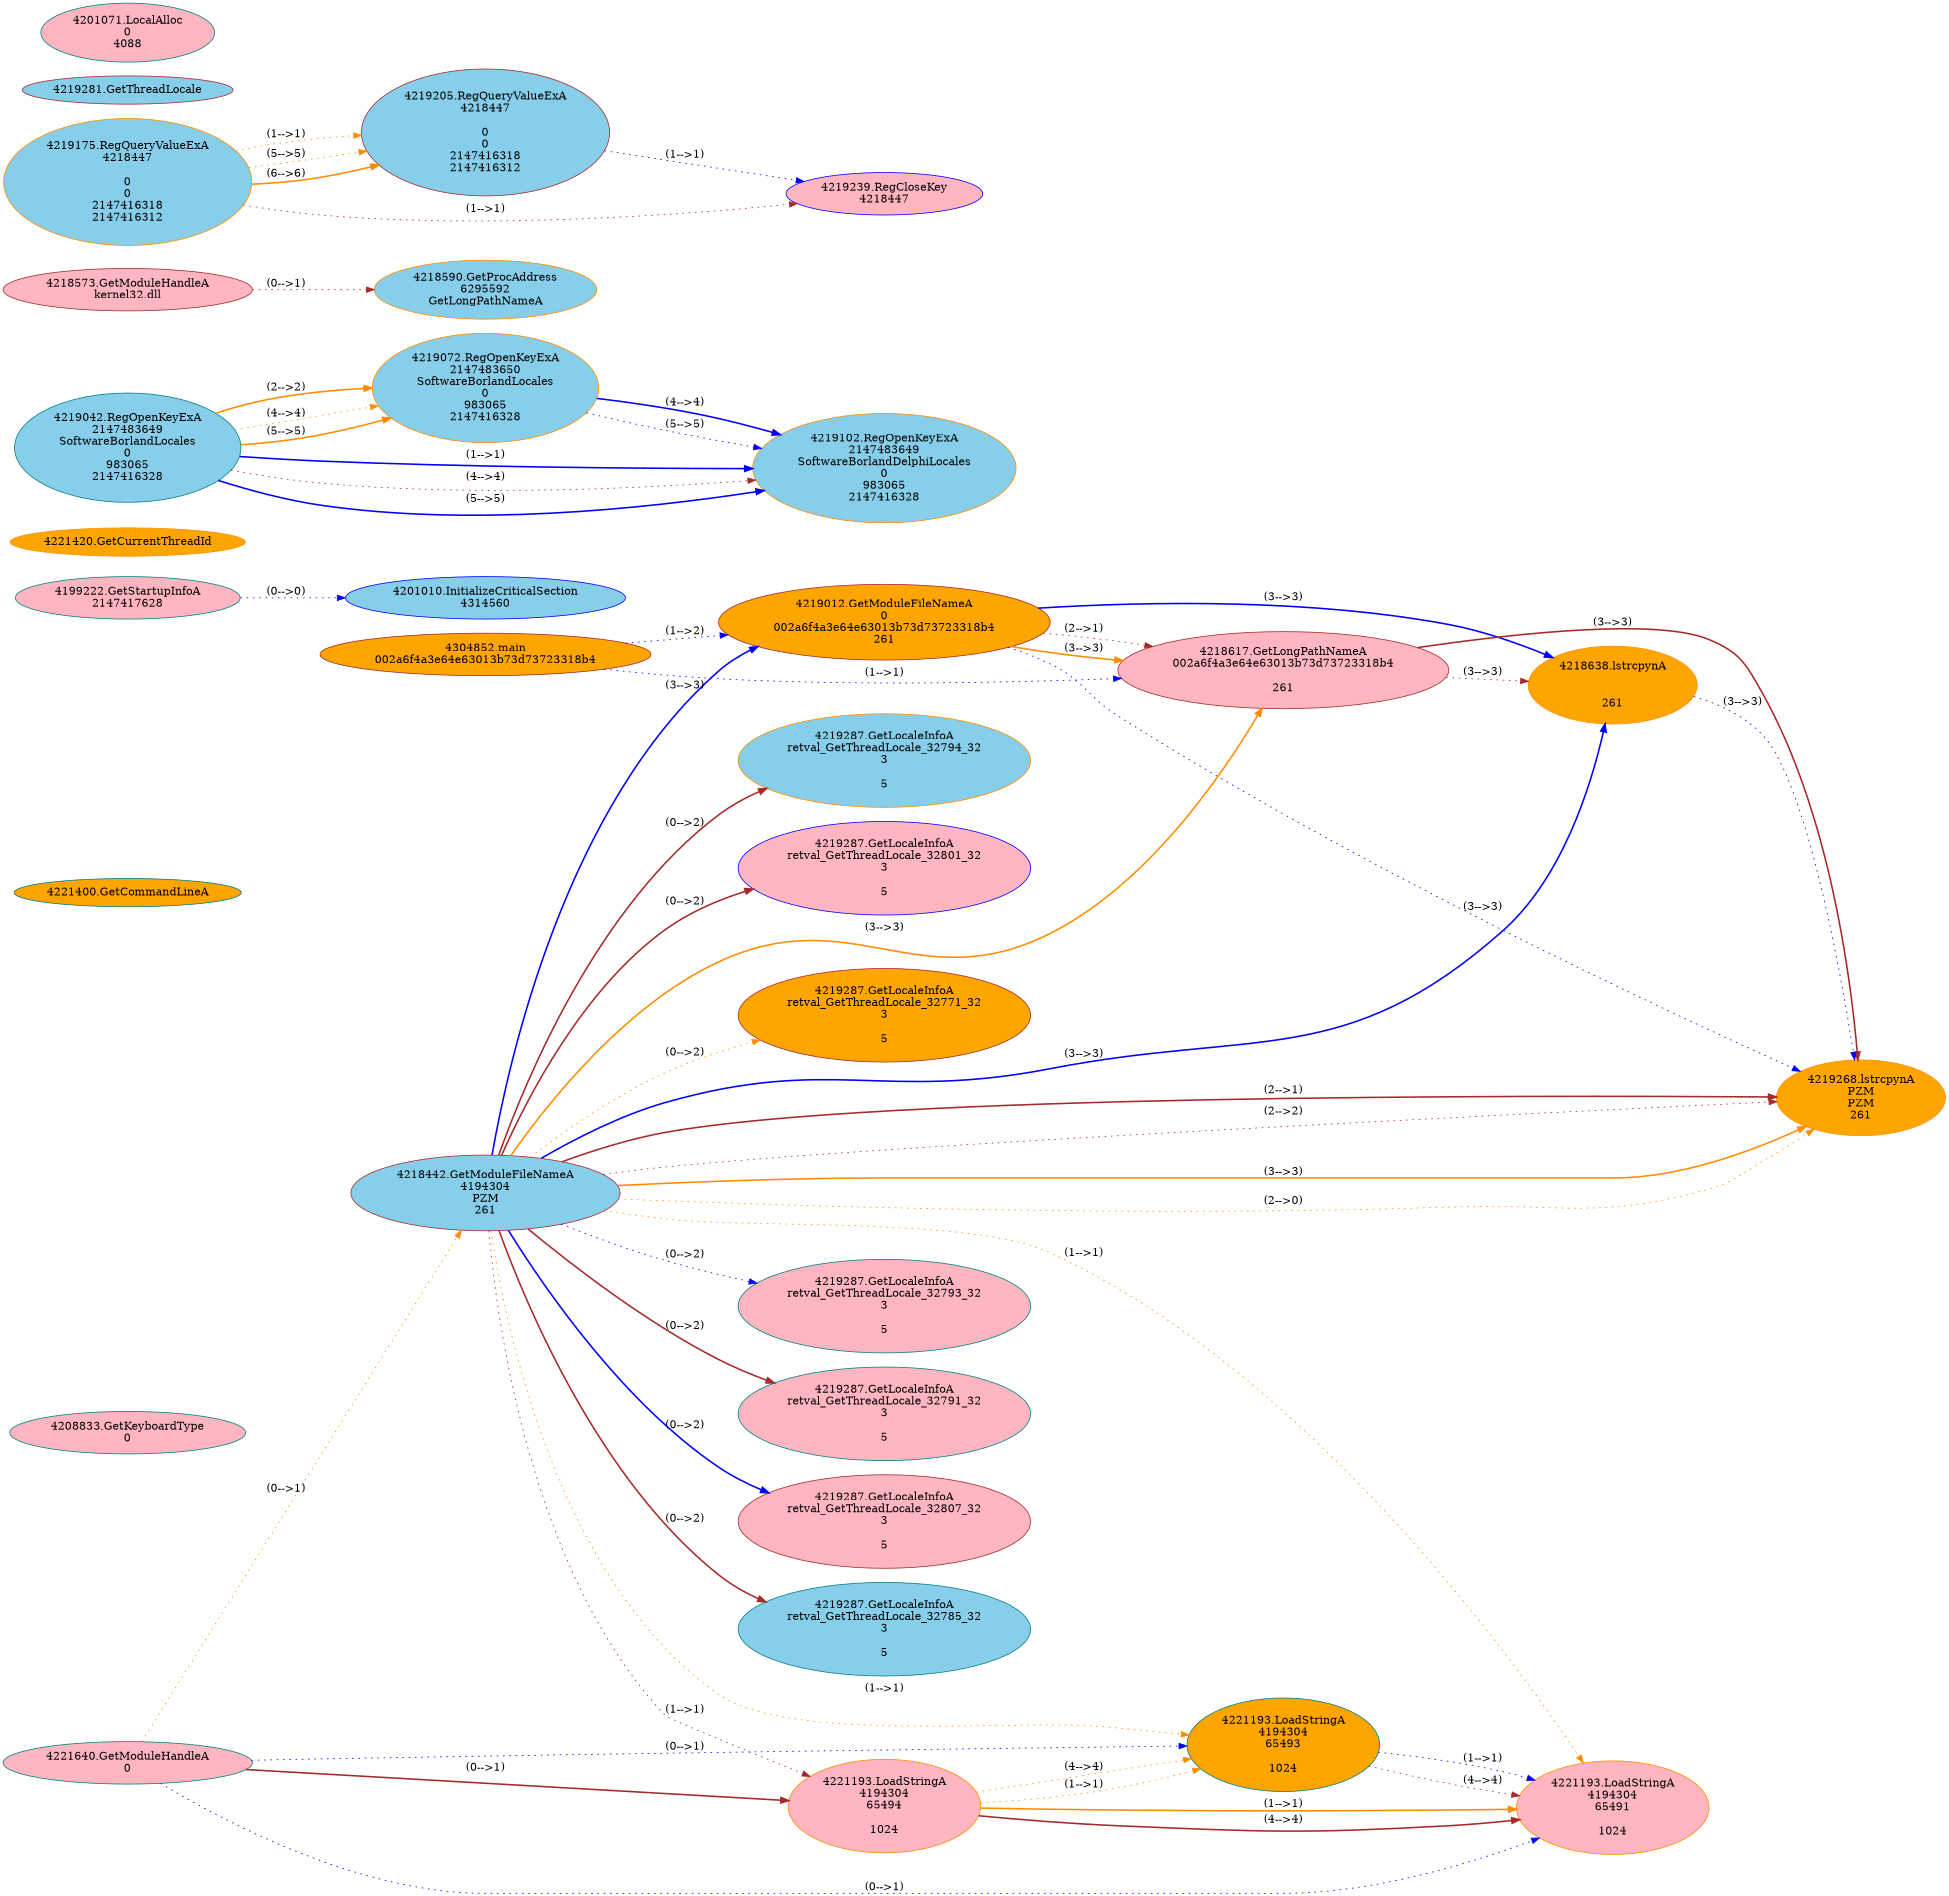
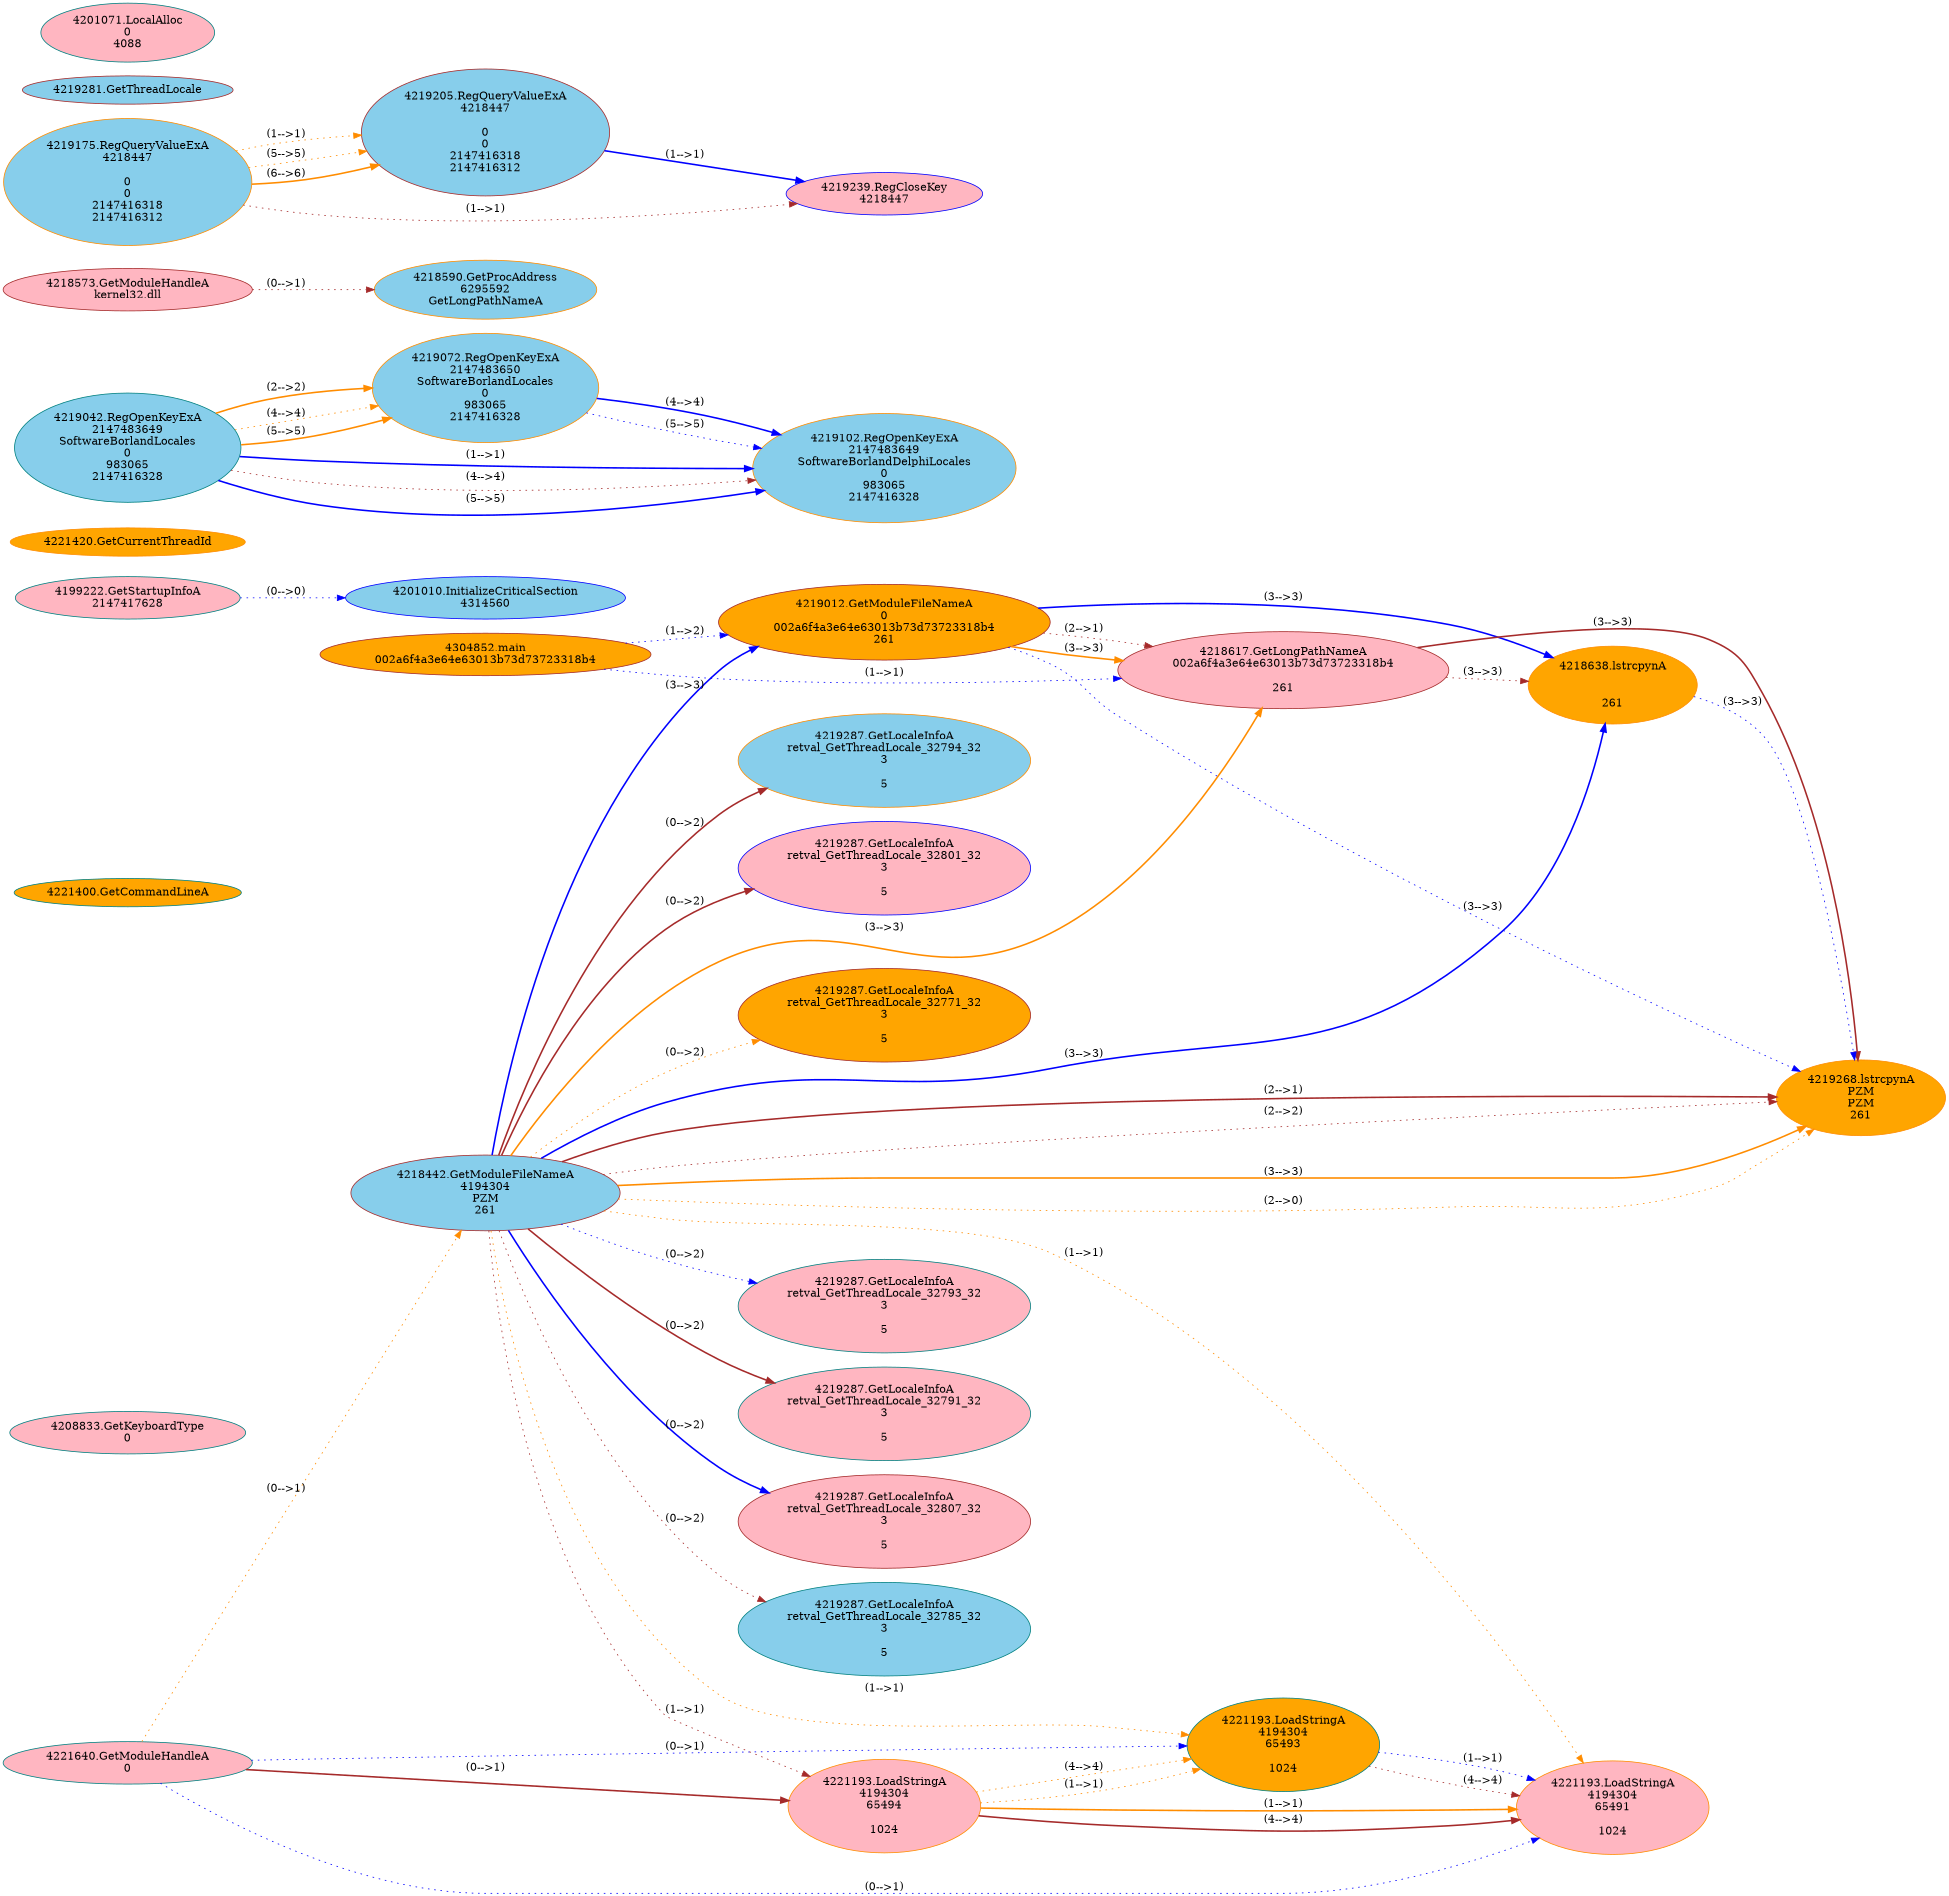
edge "4219205.RegQueryValueExA 4218447 0 0 2147416318 2147416312" -> "4219239.RegCloseKey 4218447": style dotted -> bold
edge "4218442.GetModuleFileNameA 4194304 PZM 261" -> "4219287.GetLocaleInfoA retval_GetThreadLocale_32785_32 3 5": style bold -> dotted
